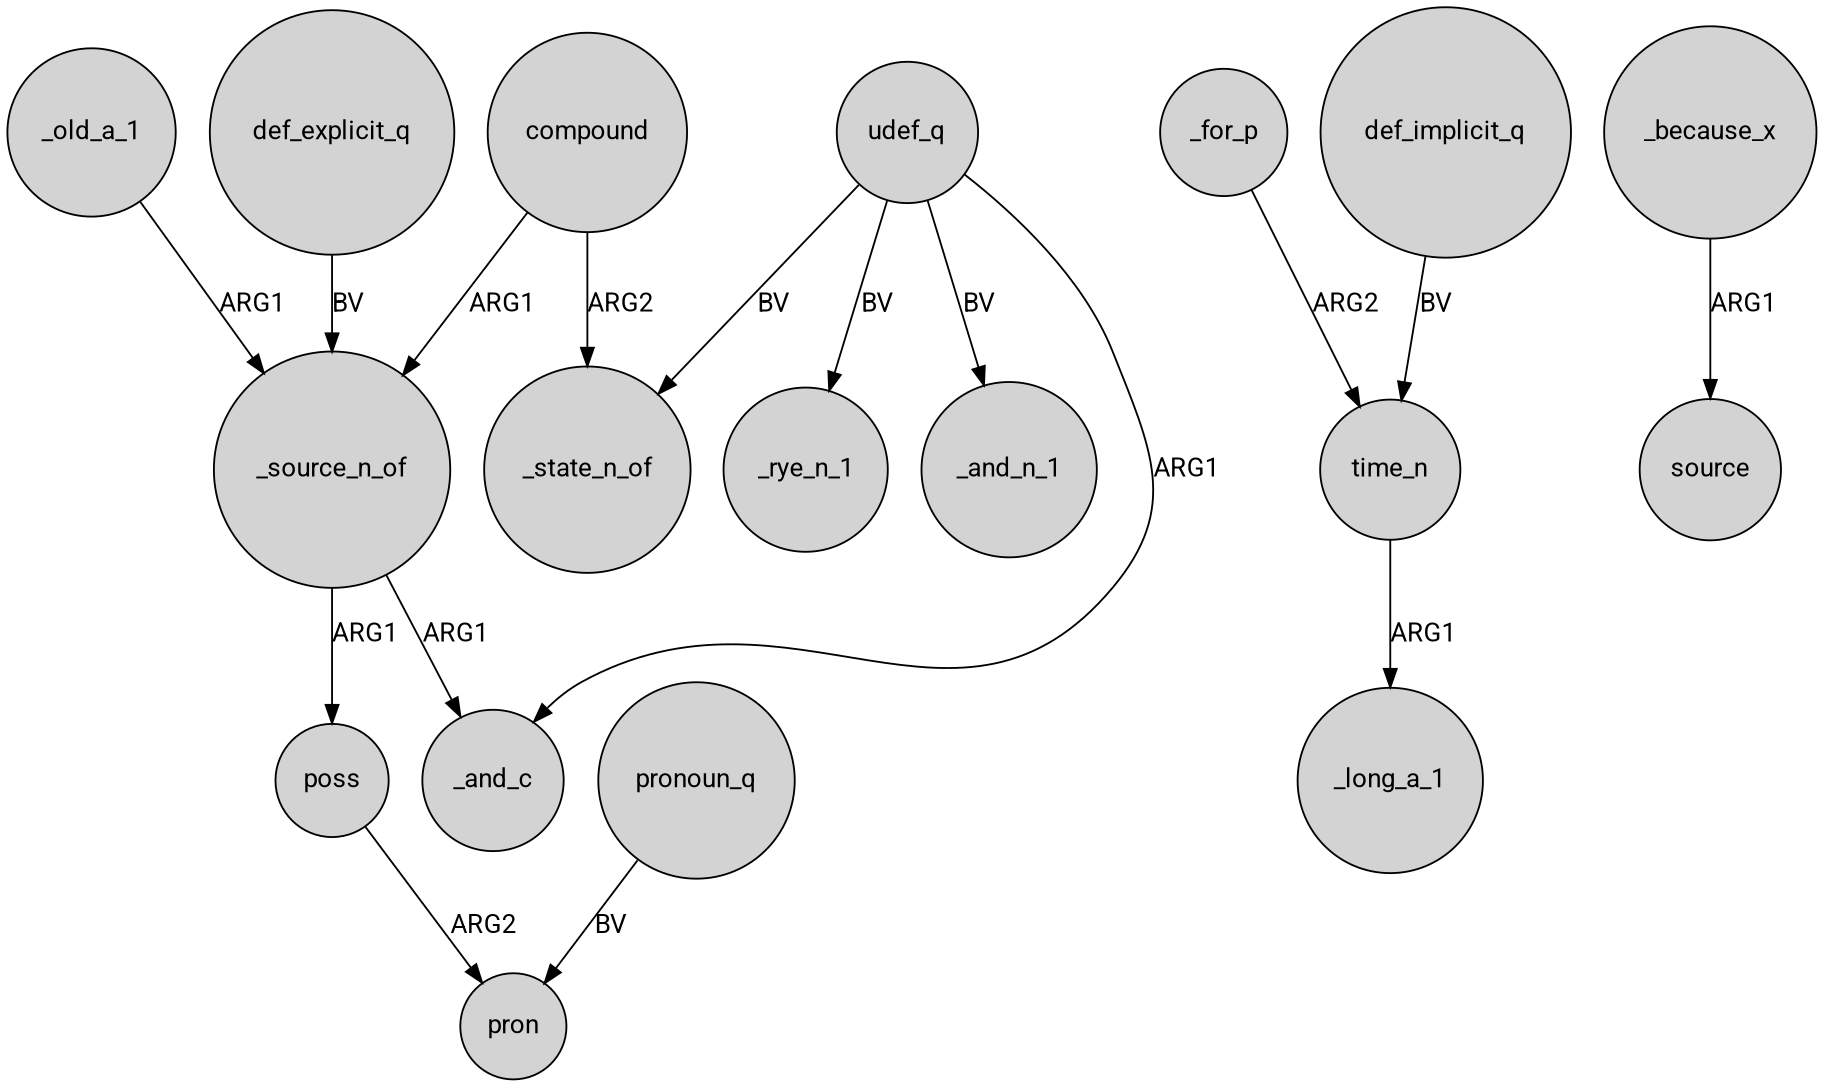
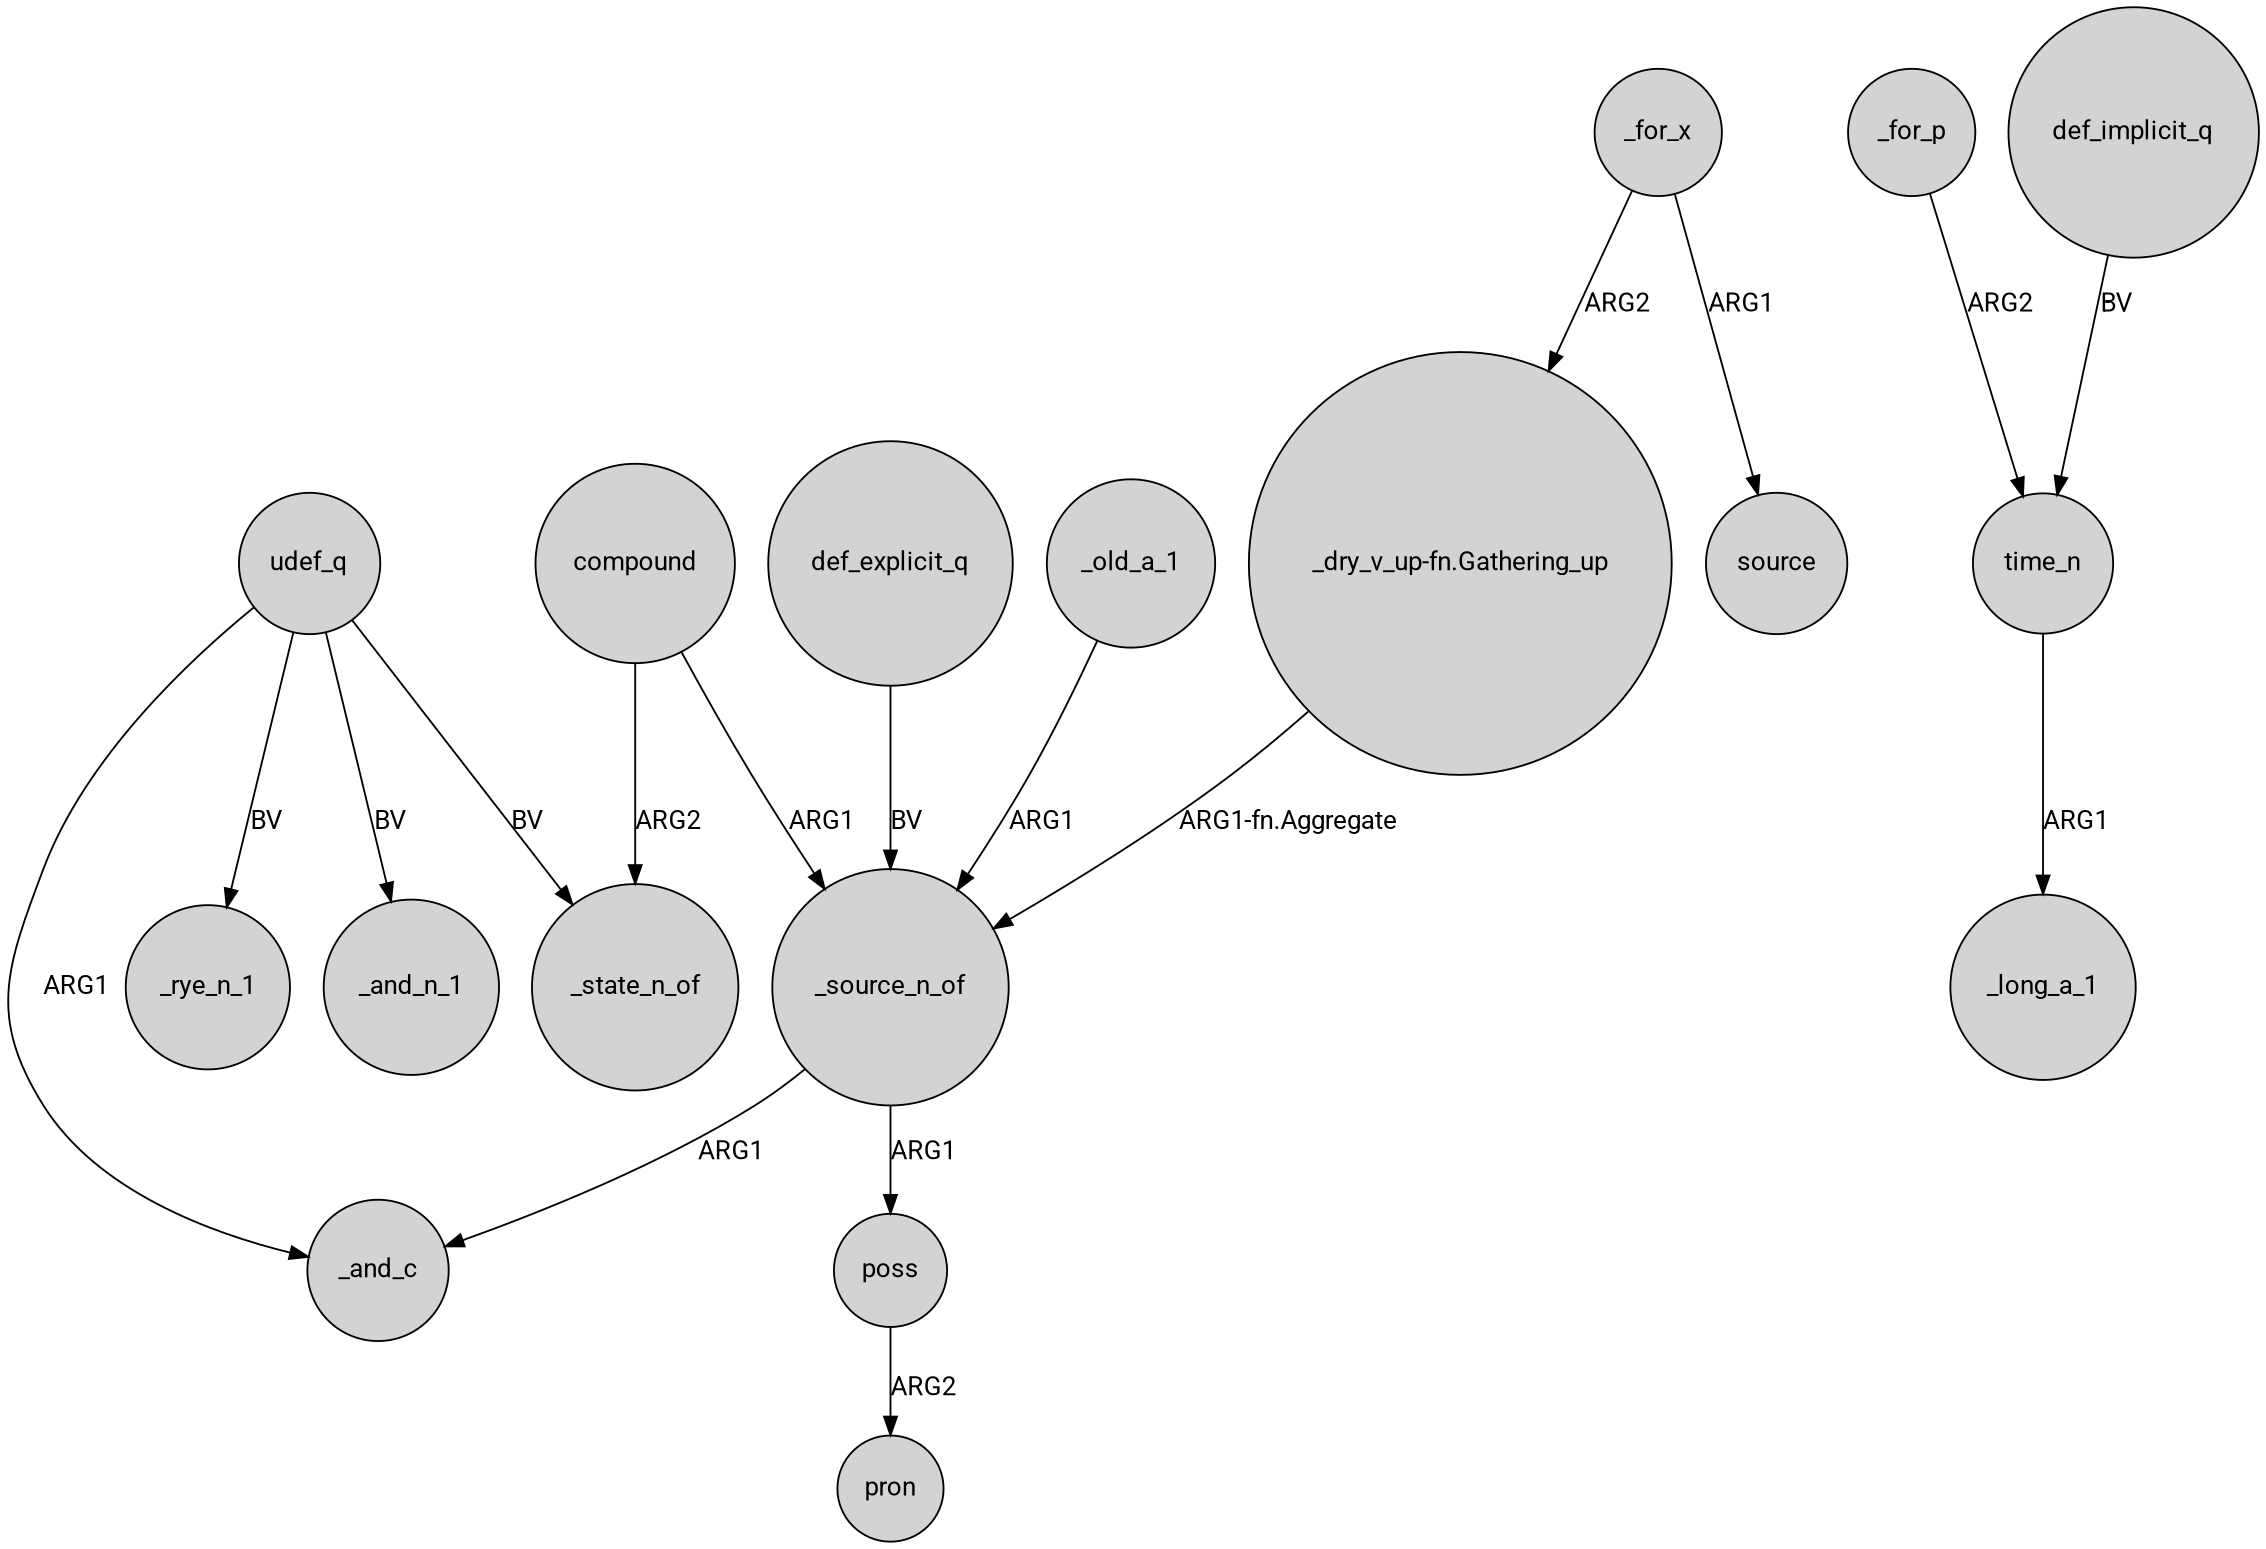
node "_because_x": label "_because_x" -> "_for_x"
node "_dry_v_up-fn.Gathering_up": added
node "pronoun_q": removed
